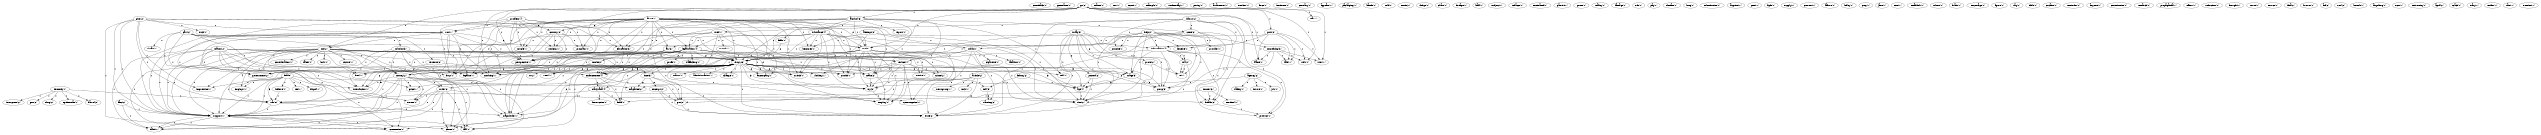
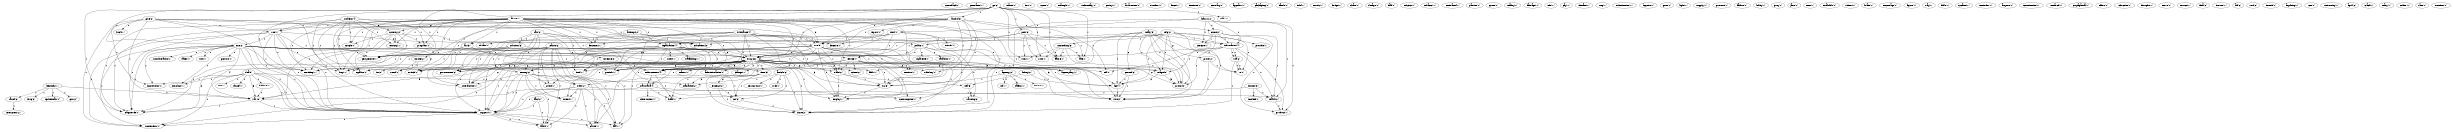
edge "fifth(1)" -> "drug(26)": reversed
edge "kennedy(1)" -> "interprets(2)": now "barrel(2)" -> "interprets(2)"
